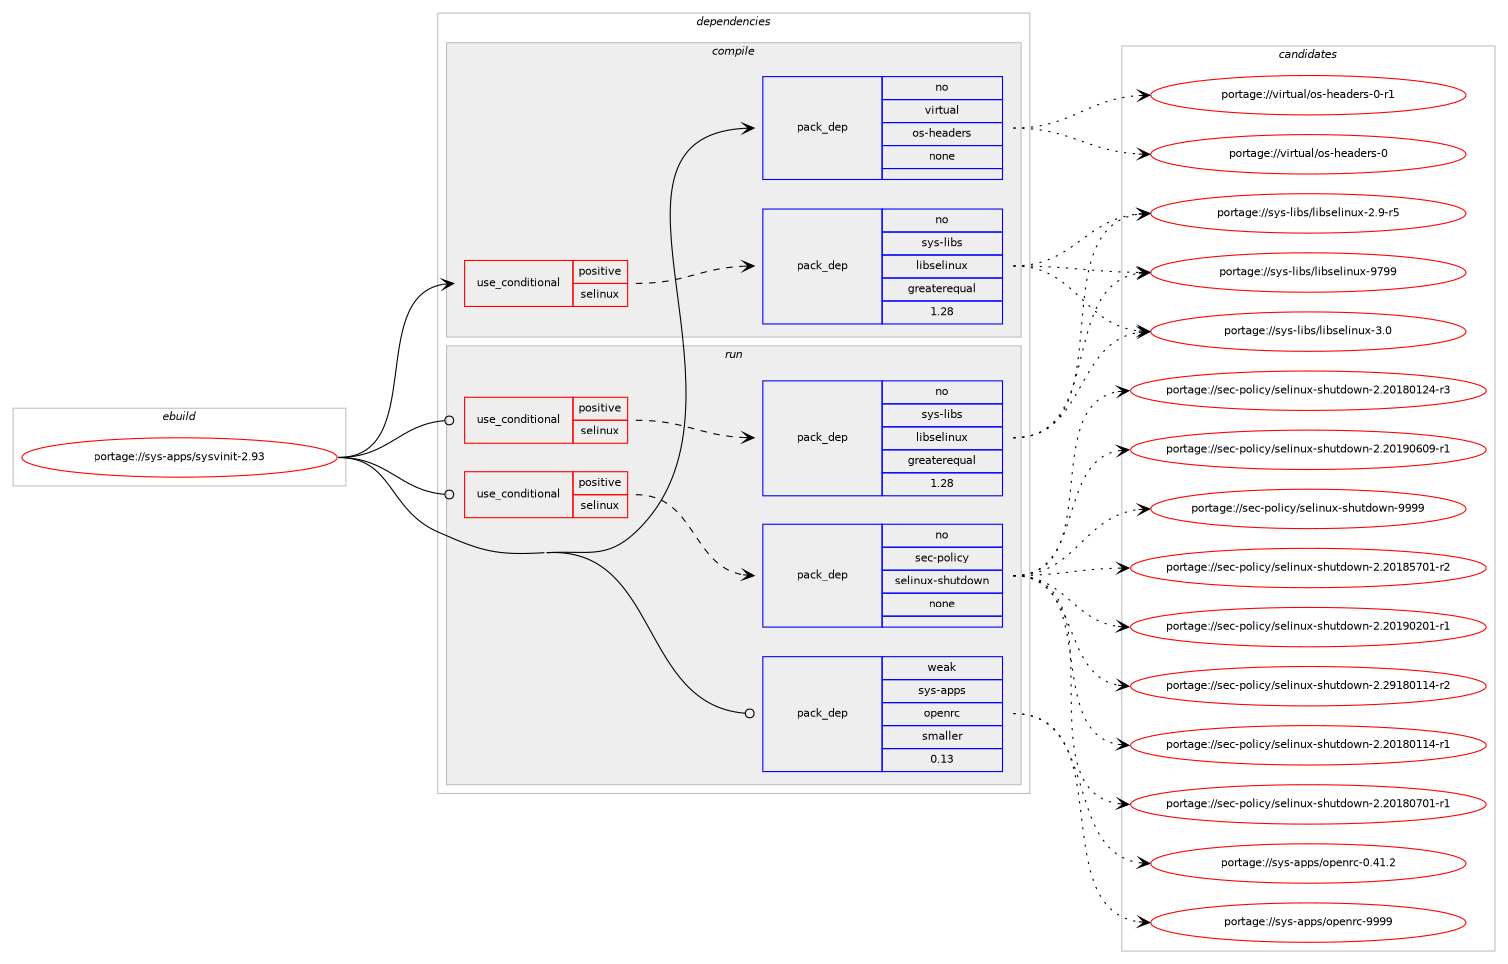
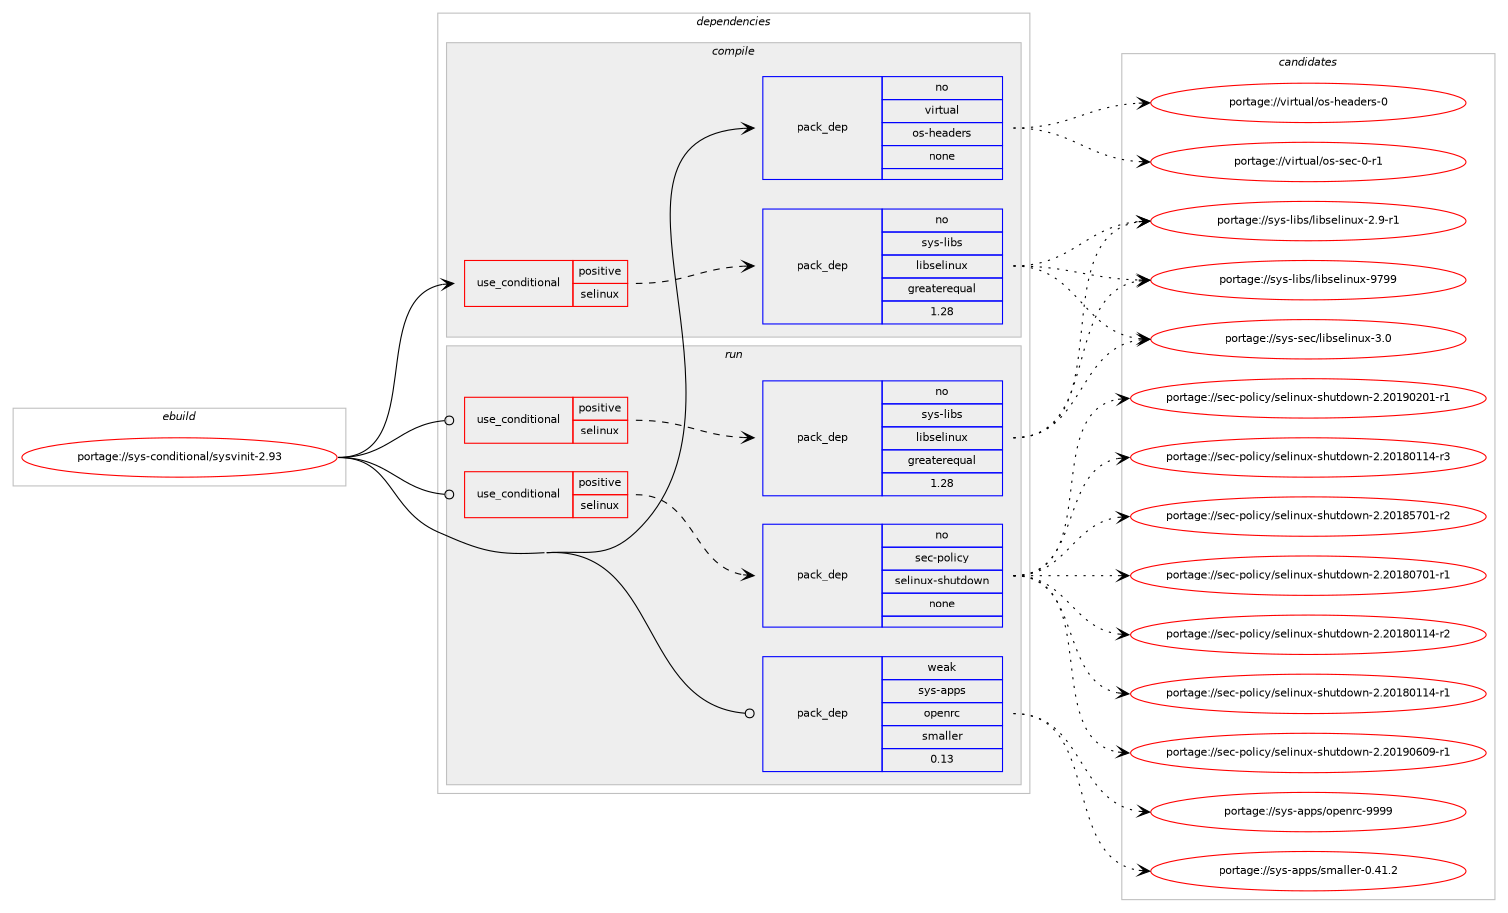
node "portage://virtual/os-headers-0-r1": label "portage://virtual/os-headers-0-r1" -> "portage://virtual/os-sec-0-r1"
node "portage://sys-libs/libselinux-2.9-r5": label "portage://sys-libs/libselinux-2.9-r5" -> "portage://sys-libs/libselinux-2.9-r1"
node "portage://sys-libs/libselinux-3.0": label "portage://sys-libs/libselinux-3.0" -> "portage://sys-sec/libselinux-3.0"
node "portage://sec-policy/selinux-shutdown-2.20180124-r3": label "portage://sec-policy/selinux-shutdown-2.20180124-r3" -> "portage://sec-policy/selinux-shutdown-2.20180114-r3"
node "portage://sys-apps/sysvinit-2.93": label "portage://sys-apps/sysvinit-2.93" -> "portage://sys-conditional/sysvinit-2.93"
node "portage://sec-policy/selinux-shutdown-9999": removed
node "portage://sec-policy/selinux-shutdown-2.29180114-r2": label "portage://sec-policy/selinux-shutdown-2.29180114-r2" -> "portage://sec-policy/selinux-shutdown-2.20180114-r2"
node "portage://sys-apps/openrc-0.41.2": label "portage://sys-apps/openrc-0.41.2" -> "portage://sys-apps/smaller-0.41.2"
